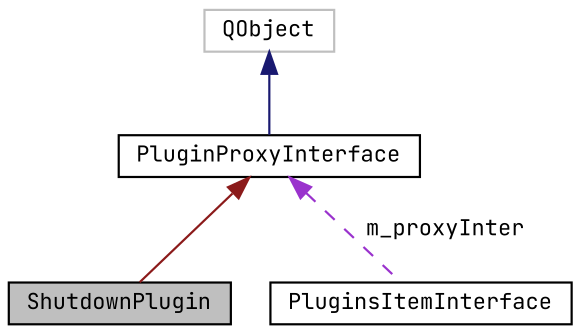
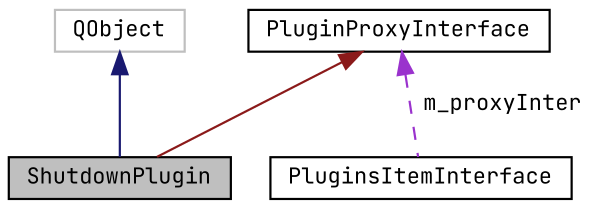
edge "PluginProxyInterface" -> "QObject": now "ShutdownPlugin" -> "QObject"
